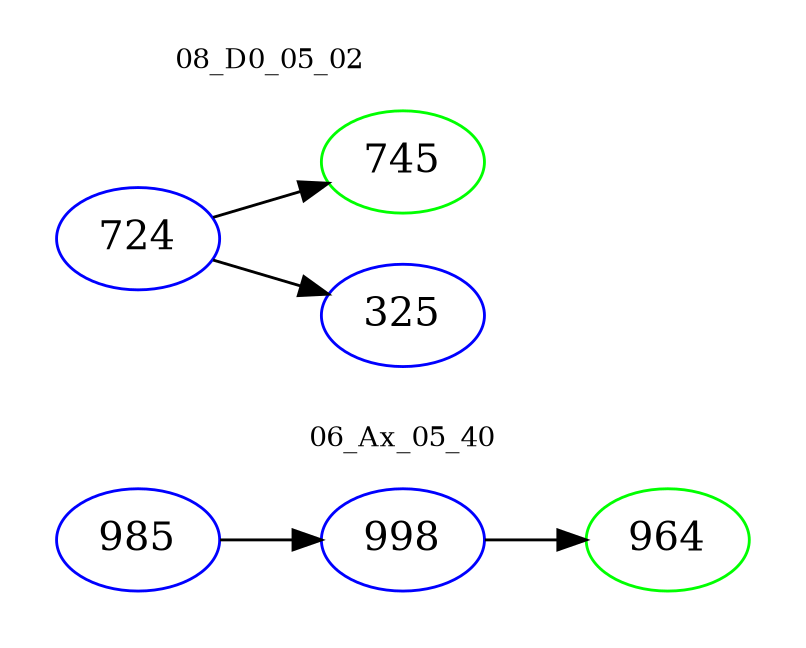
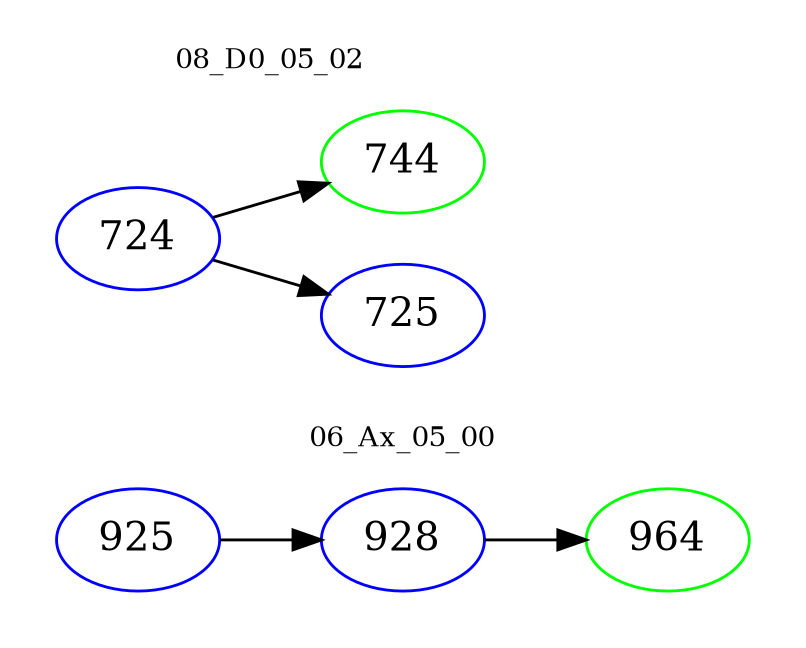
node "745": label "745" -> "744"
node "325": label "325" -> "725"
cluster "06_Ax_05_40": label "06_Ax_05_40" -> "06_Ax_05_00"
node "985": label "985" -> "925"
node "998": label "998" -> "928"
